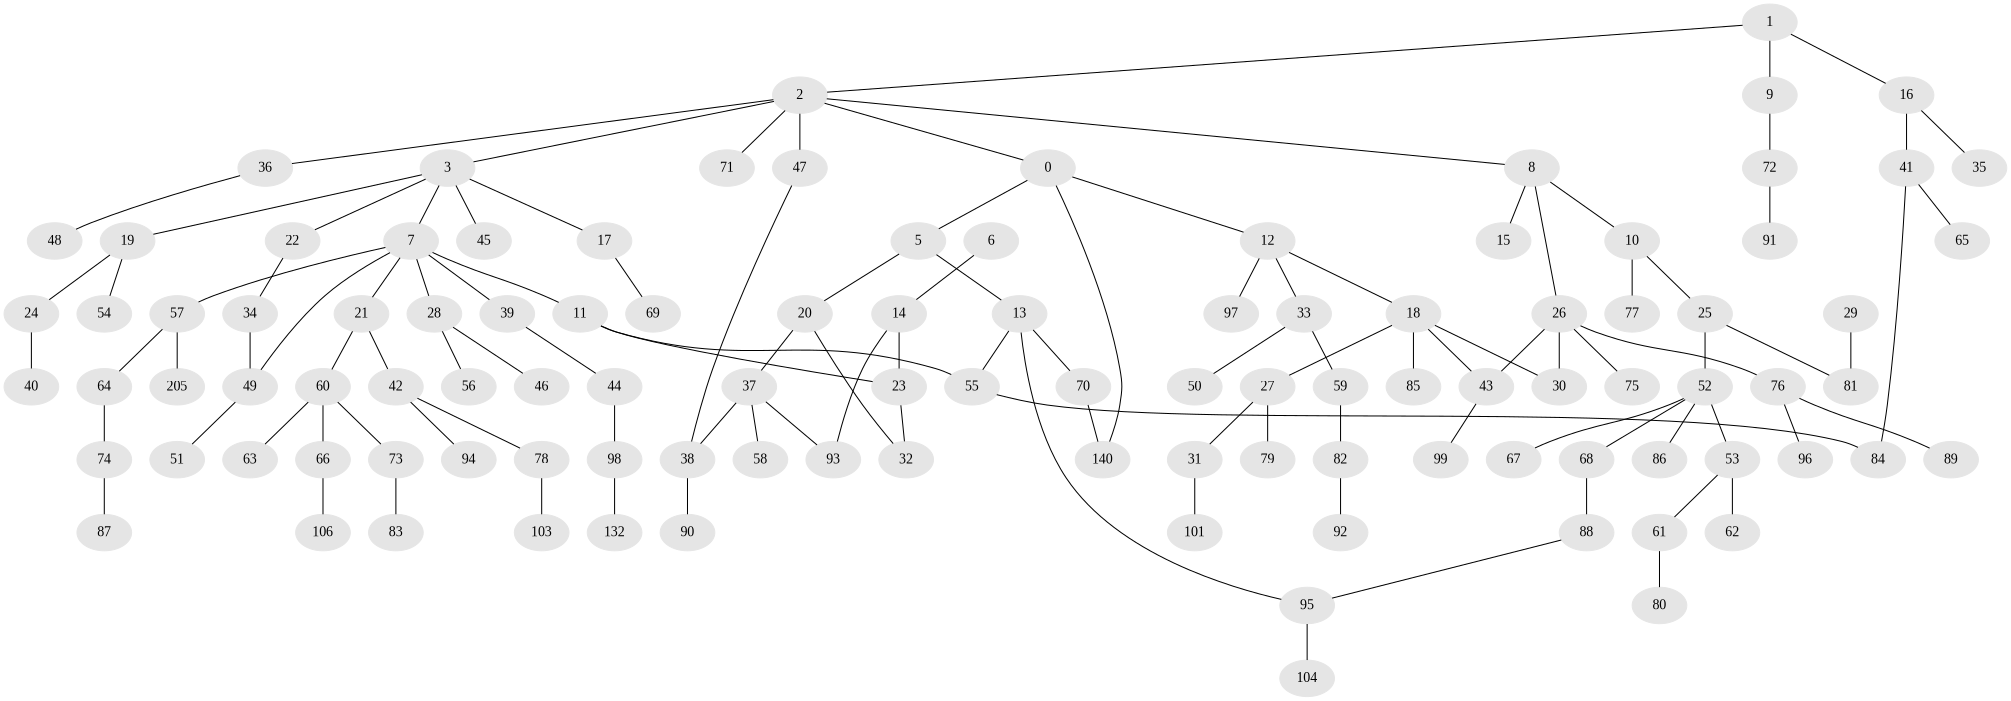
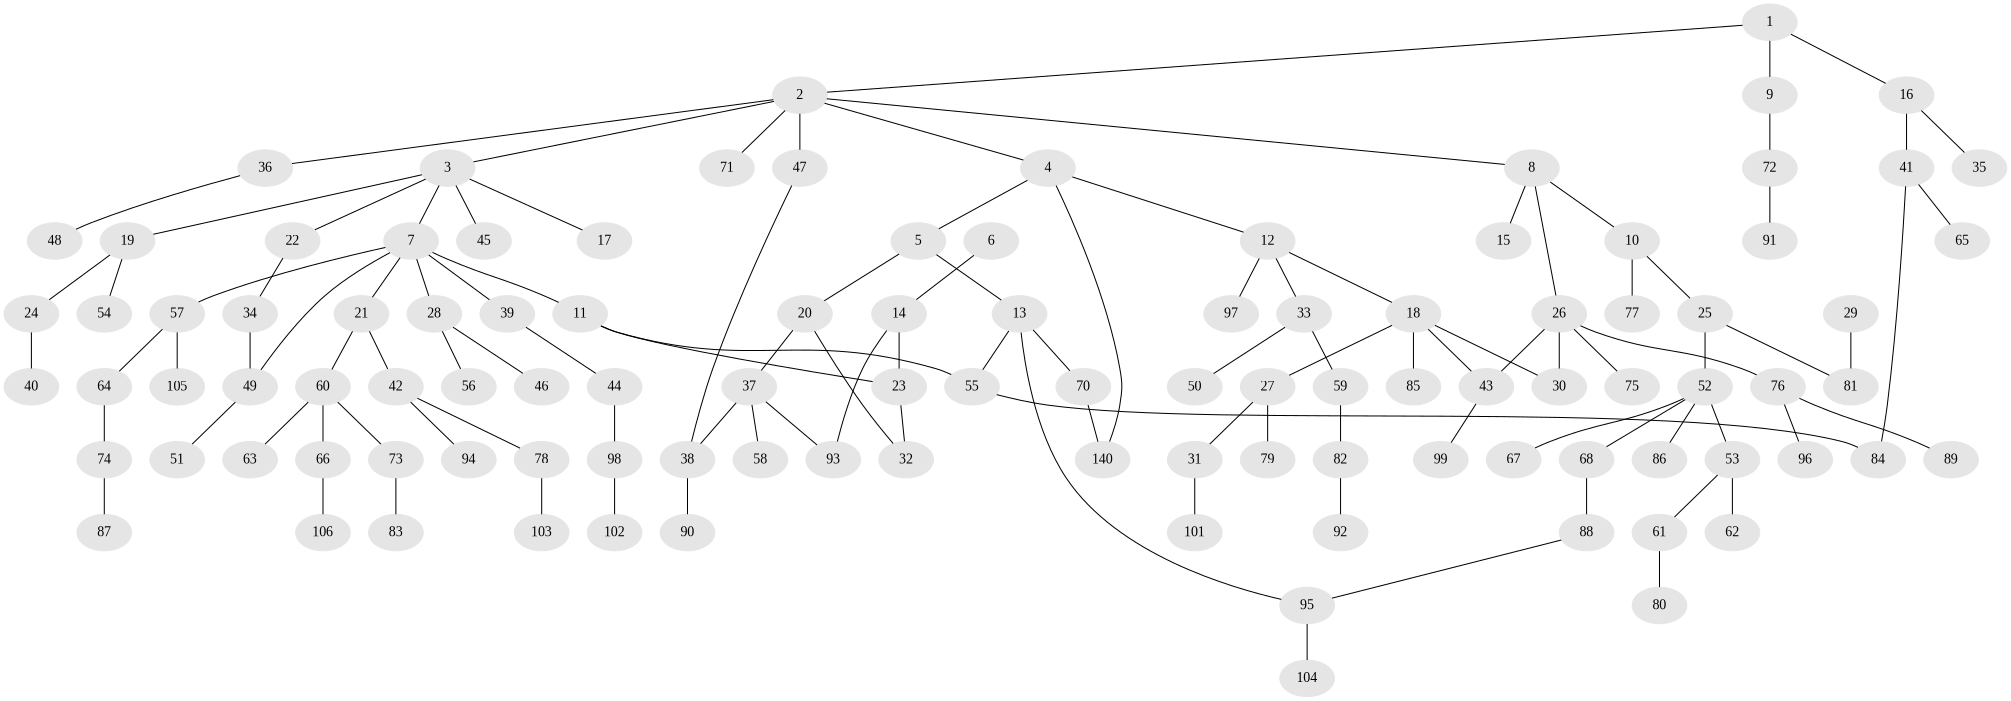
node "0": label "0" -> "4"
node "69": removed
node "205": label "205" -> "105"
node "132": label "132" -> "102"
